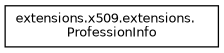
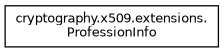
node "extensions.x509.extensions. ProfessionInfo": label "extensions.x509.extensions. ProfessionInfo" -> "cryptography.x509.extensions. ProfessionInfo"
